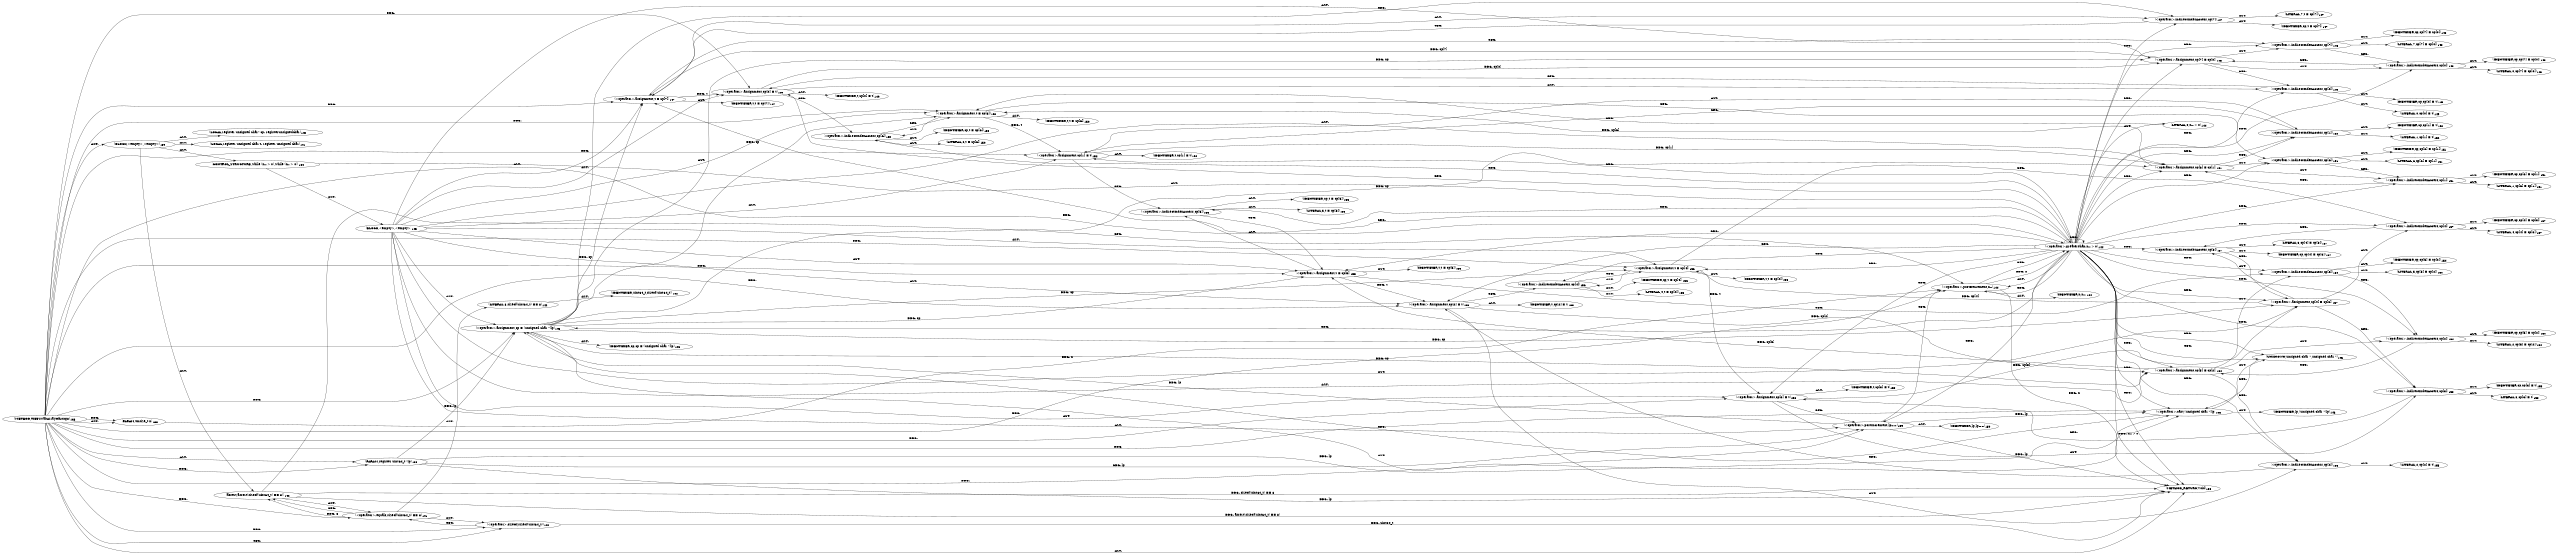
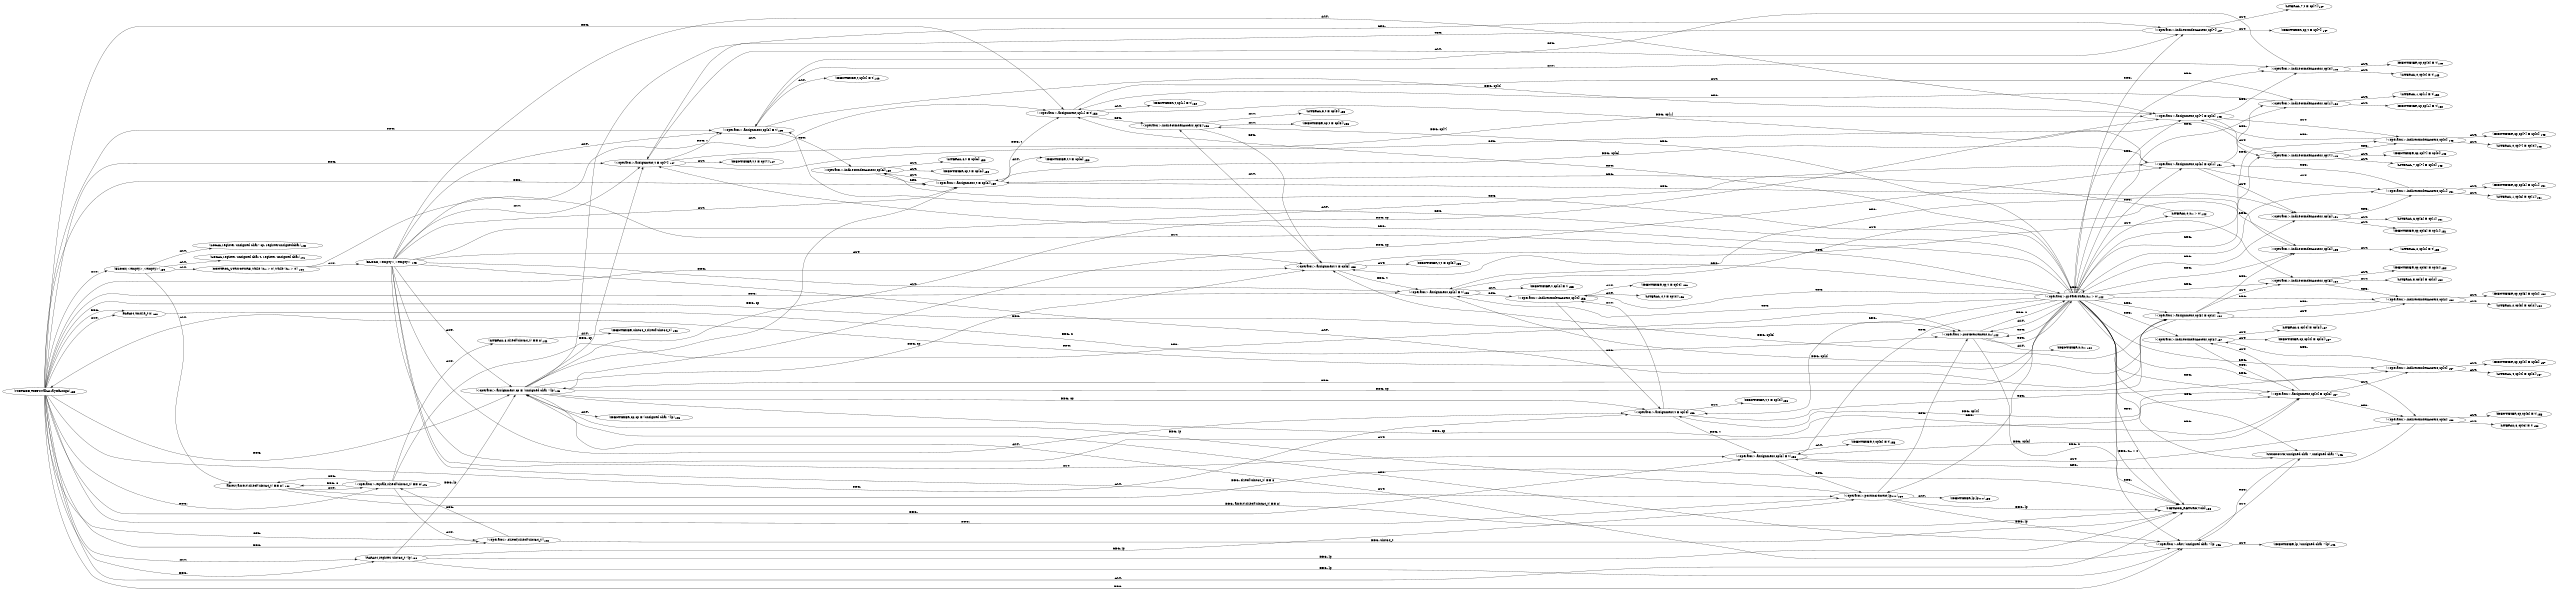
edge "(<operator>.assignment,cp[7] = cp[0])" -> "(<operator>.assignment,t = cp[7])": reversed
edge "(METHOD,TIFFSwabArrayOfLong8)" -> "(<operator>.greaterThan,n-- > 0)": reversed
edge "(assert,assert(sizeof(uint64_t) == 8))" -> "(<operator>.postDecrement,n--)": now "(<operator>.equals,sizeof(uint64_t) == 8)" -> "(<operator>.postDecrement,n--)"
